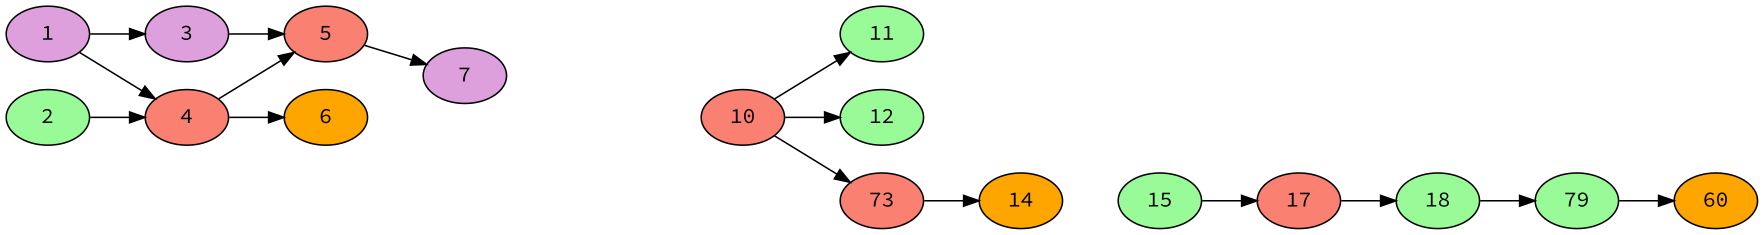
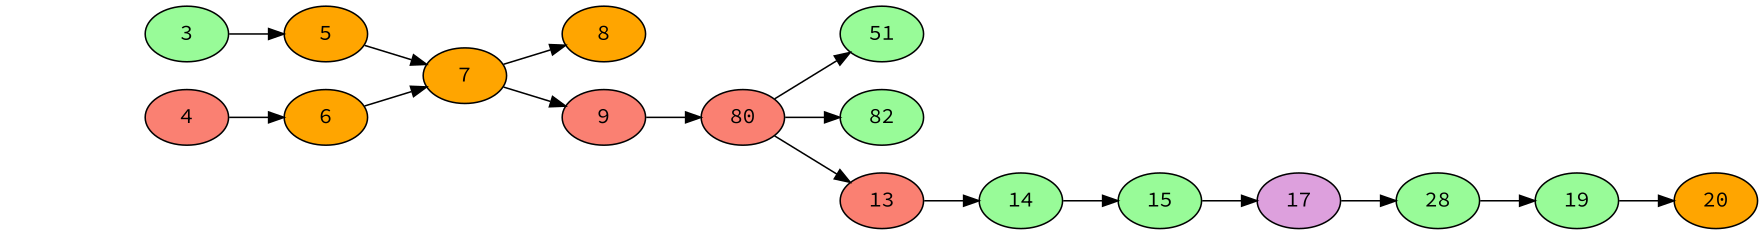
node "1": removed
node "3": fillcolor plum -> palegreen
node "5": fillcolor salmon -> orange
node "8": added
node "11": label "11" -> "51"
node "7": fillcolor plum -> orange
edge "4" -> "5": removed
edge "6" -> "7": added
node "2": removed
node "9": added
node "10": label "10" -> "80"
node "12": label "12" -> "82"
node "73": label "73" -> "13"
node "14": fillcolor orange -> palegreen
edge "14" -> "15": added
node "17": fillcolor salmon -> plum
node "18": label "18" -> "28"
node "79": label "79" -> "19"
node "60": label "60" -> "20"
